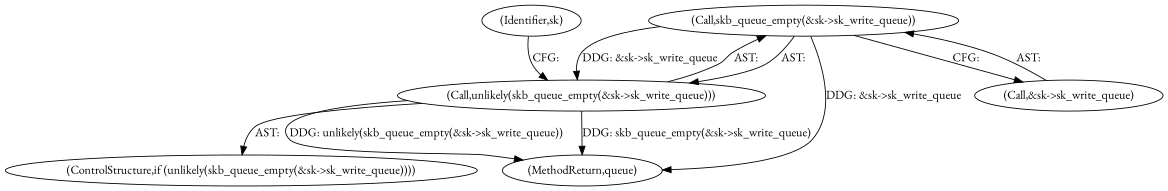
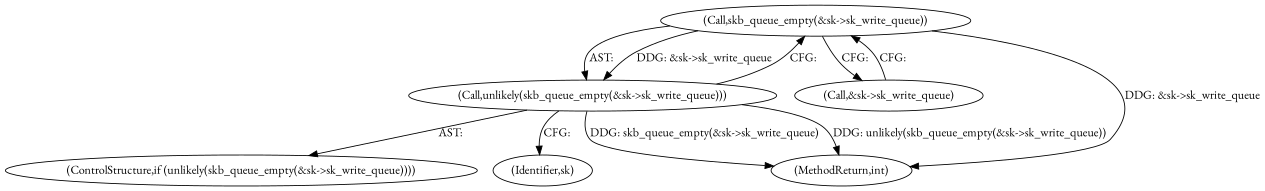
edge "(Identifier,sk)" -> "(Call,unlikely(skb_queue_empty(&sk->sk_write_queue)))": reversed
edge "(Call,unlikely(skb_queue_empty(&sk->sk_write_queue)))" -> "(Call,skb_queue_empty(&sk->sk_write_queue))": label "AST: " -> "CFG: "
edge "(Call,&sk->sk_write_queue)" -> "(Call,skb_queue_empty(&sk->sk_write_queue))": label "AST: " -> "CFG: "
node "(MethodReturn,queue)": label "(MethodReturn,queue)" -> "(MethodReturn,int)"
